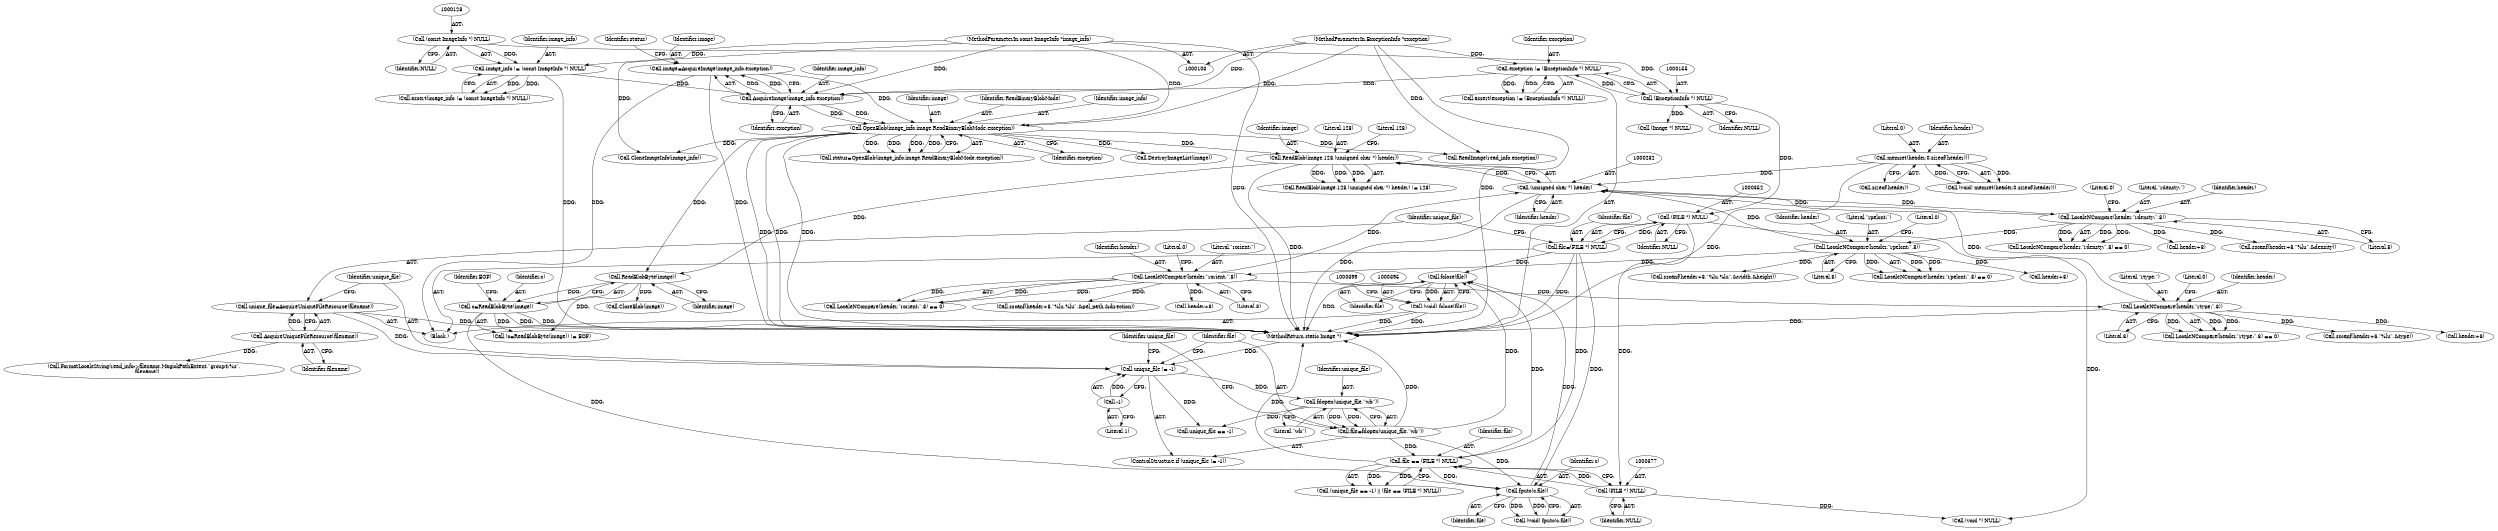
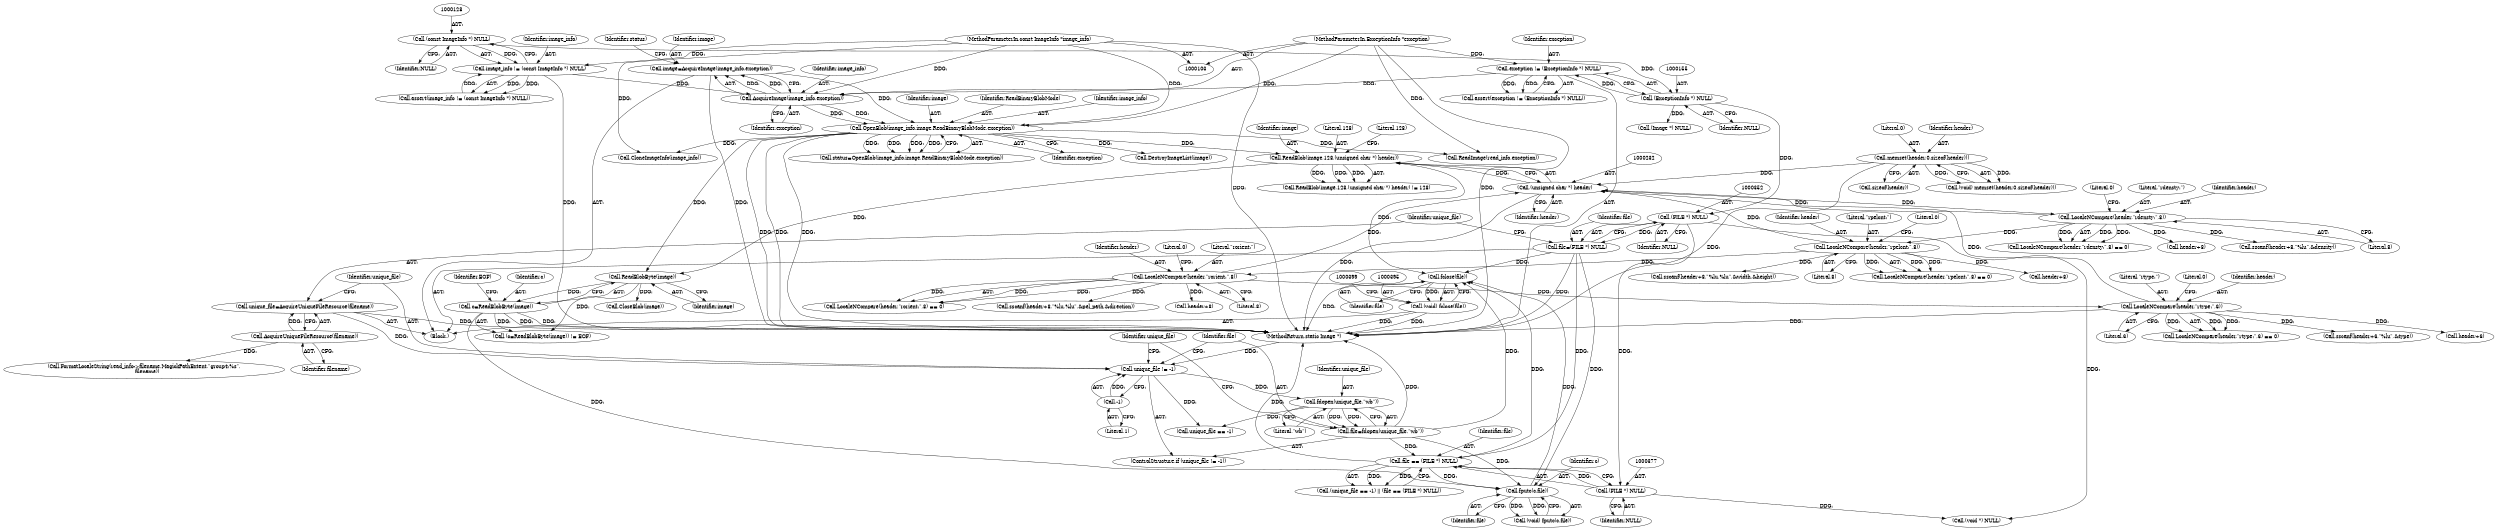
edge "(Call,image_info != (const ImageInfo *) NULL)" -> "(Call,(const ImageInfo *) NULL)": added, label "CFG:"
edge "(MethodParameterIn,ExceptionInfo *exception)" -> "(Call,AcquireImage(image_info,exception))": label "DDG: " -> "AST: "
edge "(Call,assert(image_info != (const ImageInfo *) NULL))" -> "(Call,image_info != (const ImageInfo *) NULL)": label "CFG: " -> "DDG: "
edge "(Call,image=AcquireImage(image_info,exception))" -> "(Block,)": label "DDG: " -> "AST: "
edge "(Call,ReadBlob(image,128,(unsigned char *) header))" -> "(MethodReturn,static Image *)": now "(Call,ReadBlob(image,128,(unsigned char *) header))" -> "(Call,fclose(file))"
